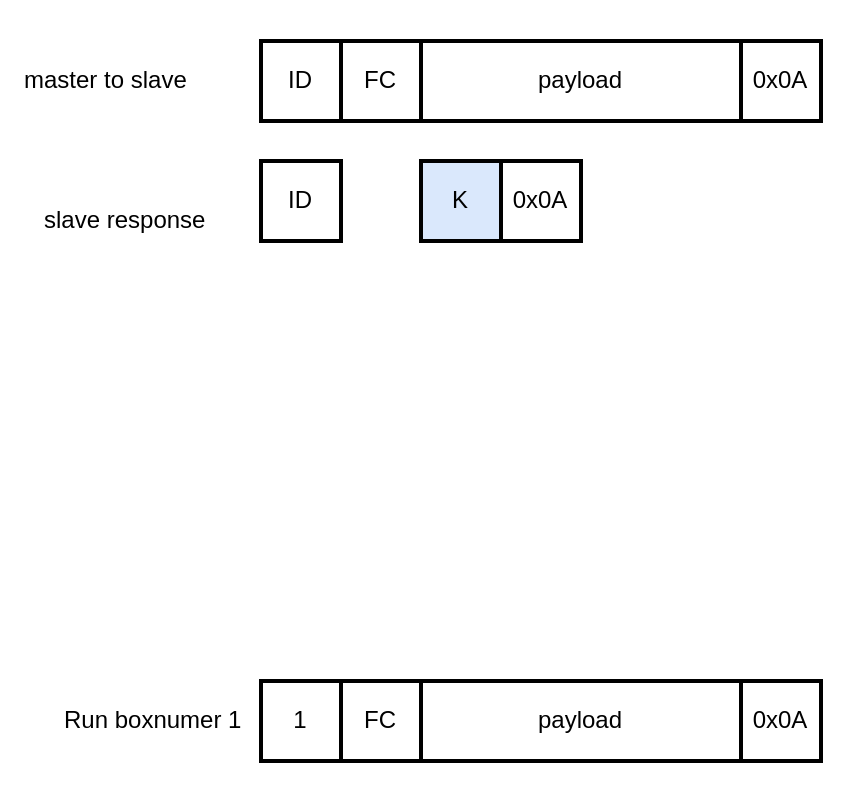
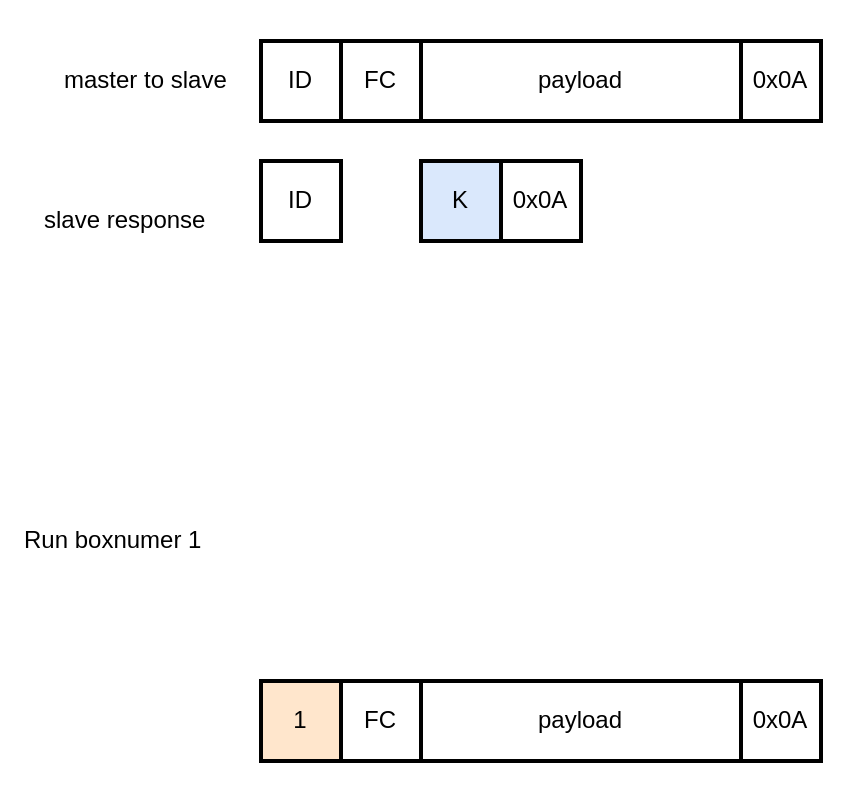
node "master to slave": moved (121, 81) -> (161, 81)
node "Run boxnumer 1": moved (161, 721) -> (121, 541)
node "1": fillcolor #ffffff -> #ffe6cc
